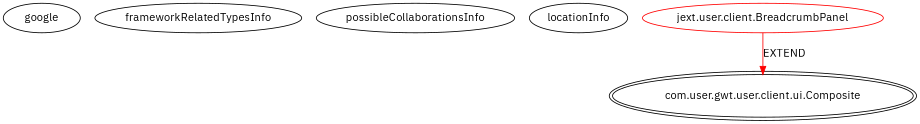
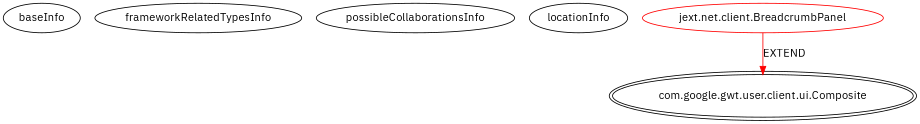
node "google": label "google" -> "baseInfo"
node "jext.user.client.BreadcrumbPanel": label "jext.user.client.BreadcrumbPanel" -> "jext.net.client.BreadcrumbPanel"
node "com.user.gwt.user.client.ui.Composite": label "com.user.gwt.user.client.ui.Composite" -> "com.google.gwt.user.client.ui.Composite"
